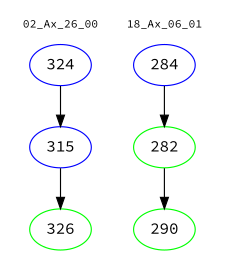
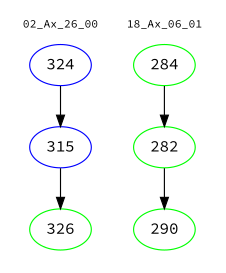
node "284": color blue -> green
